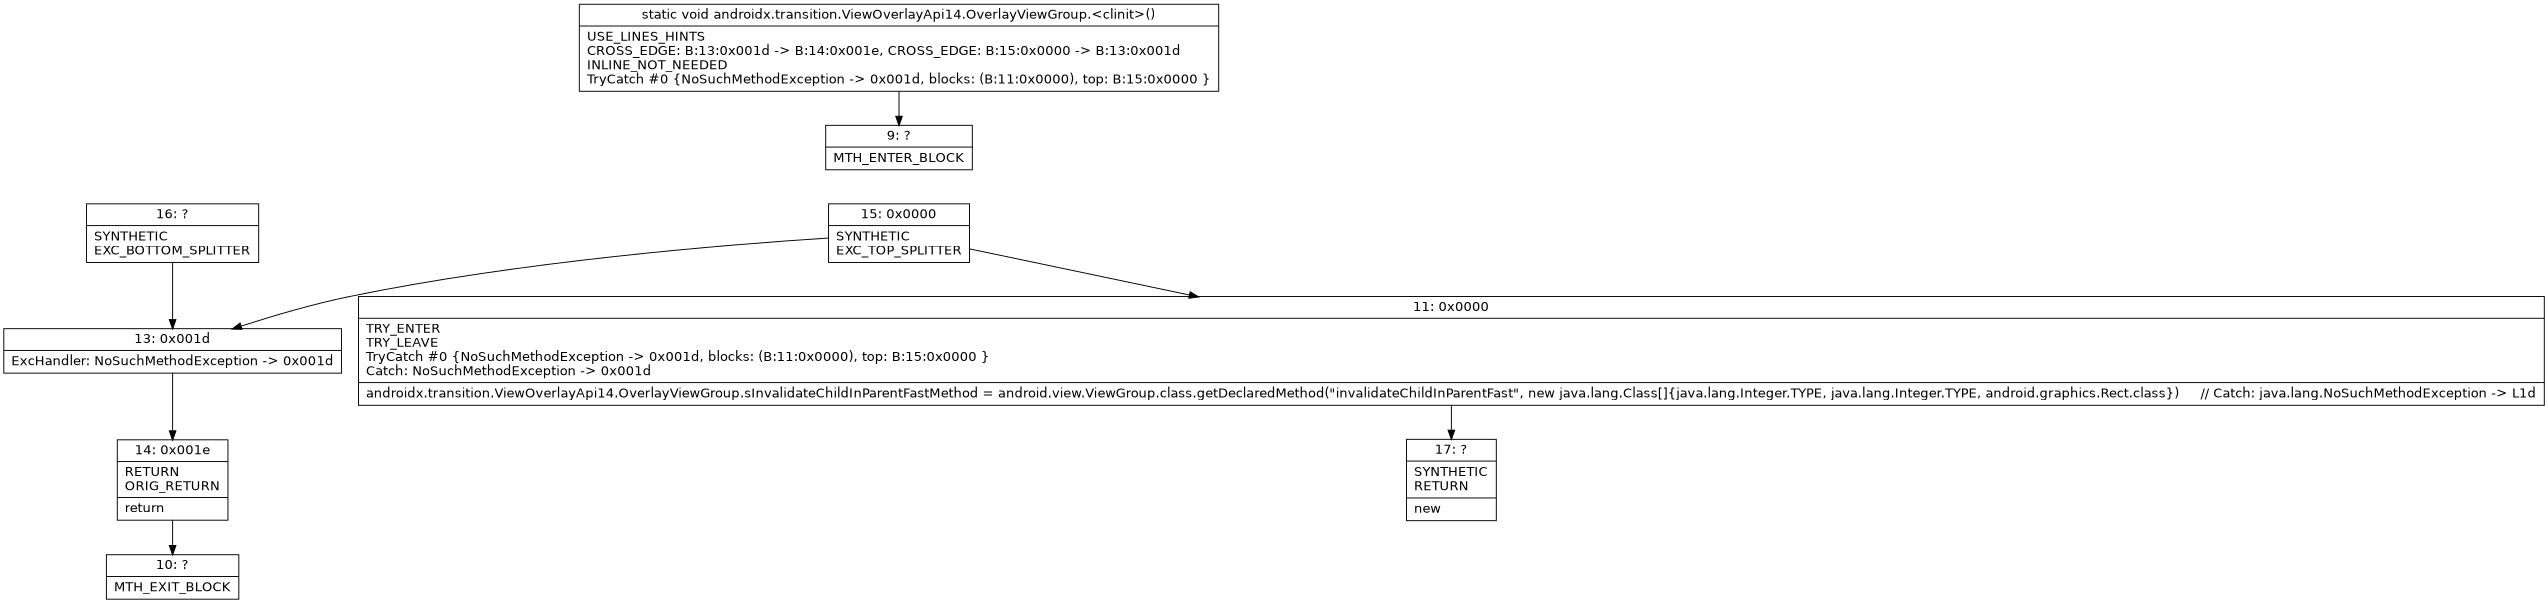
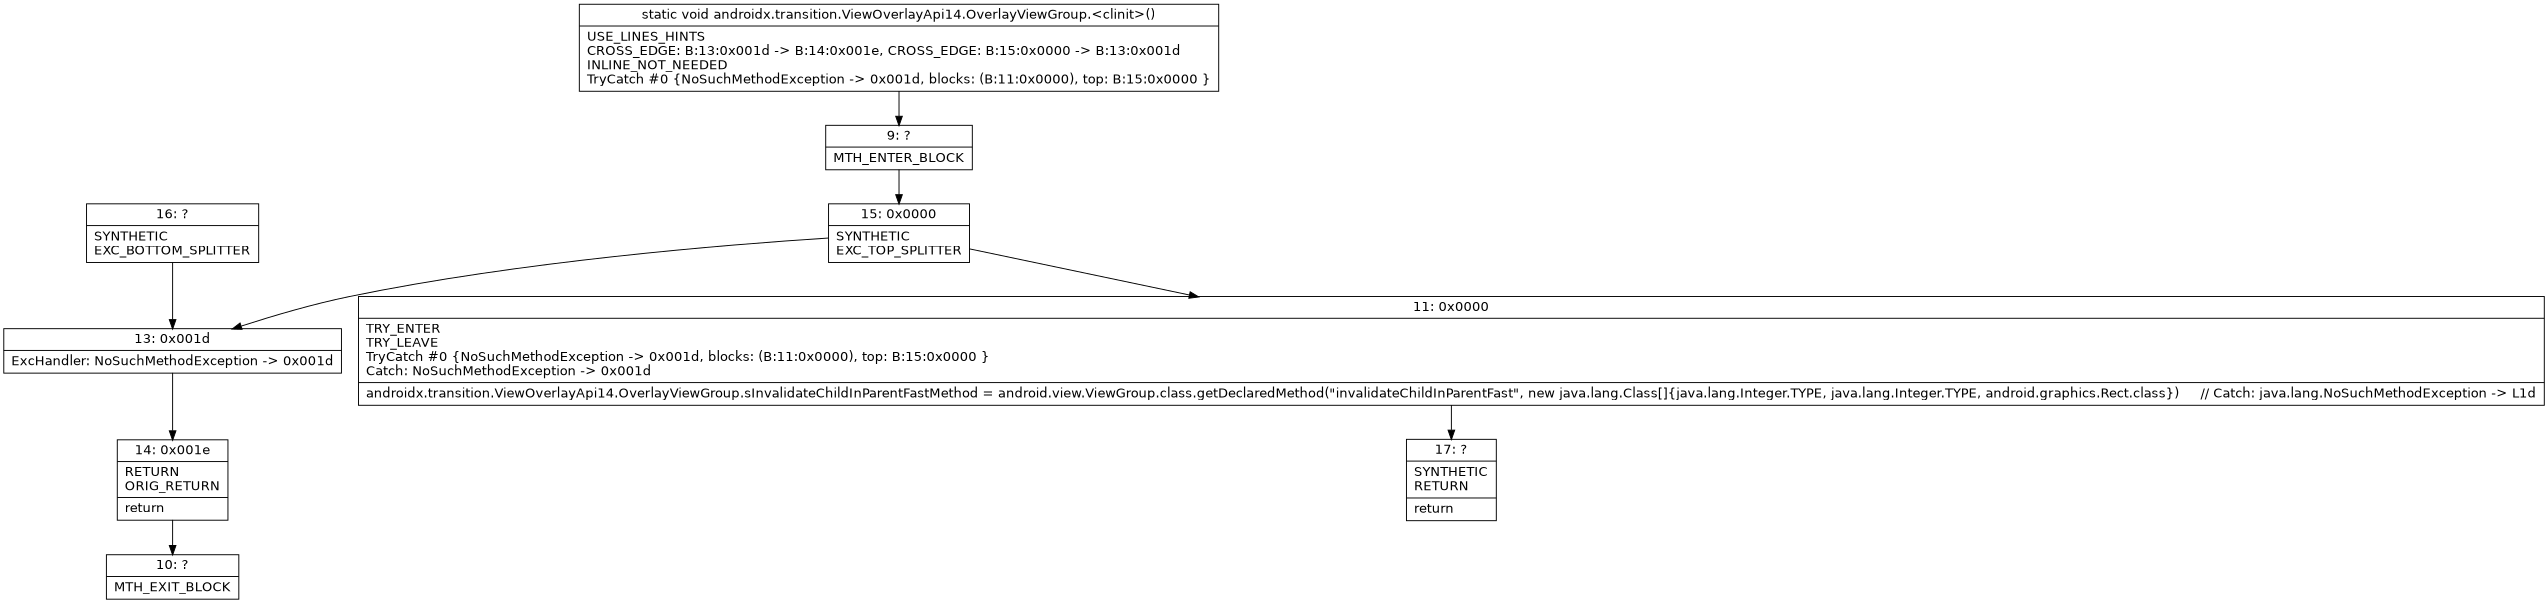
edge "9: ?" -> "15: 0x0000": added
node "17: ?": text "new" -> "return"
